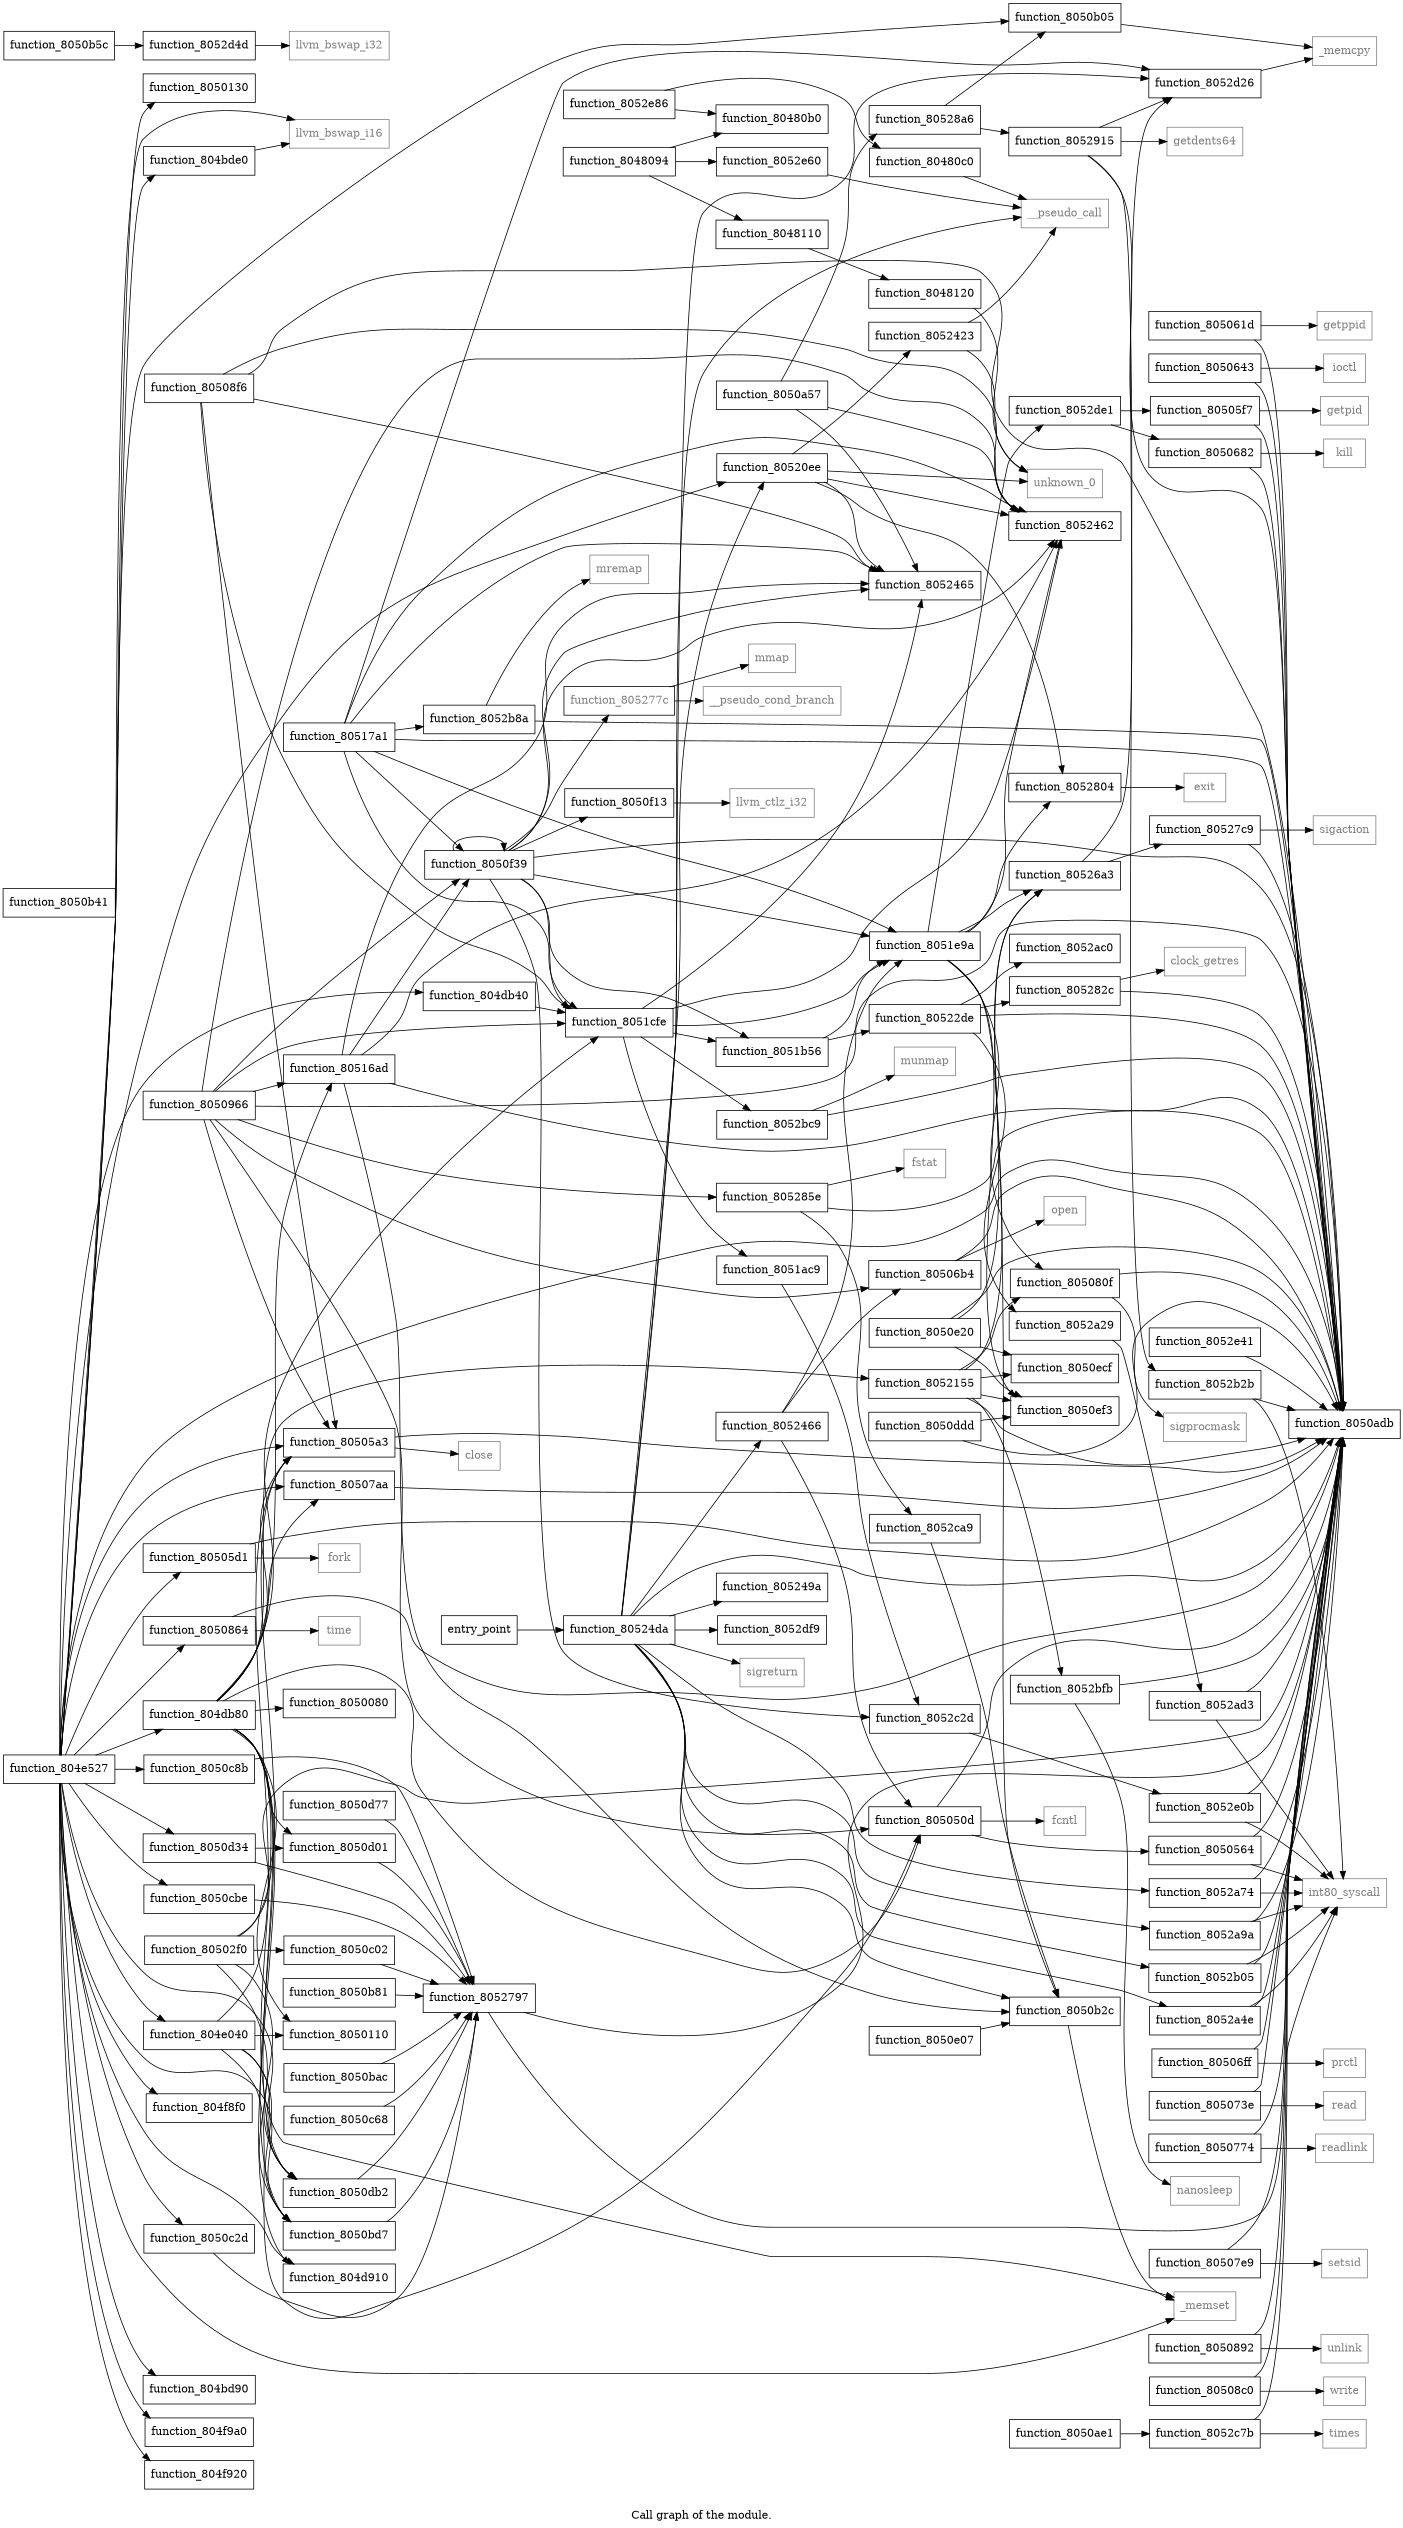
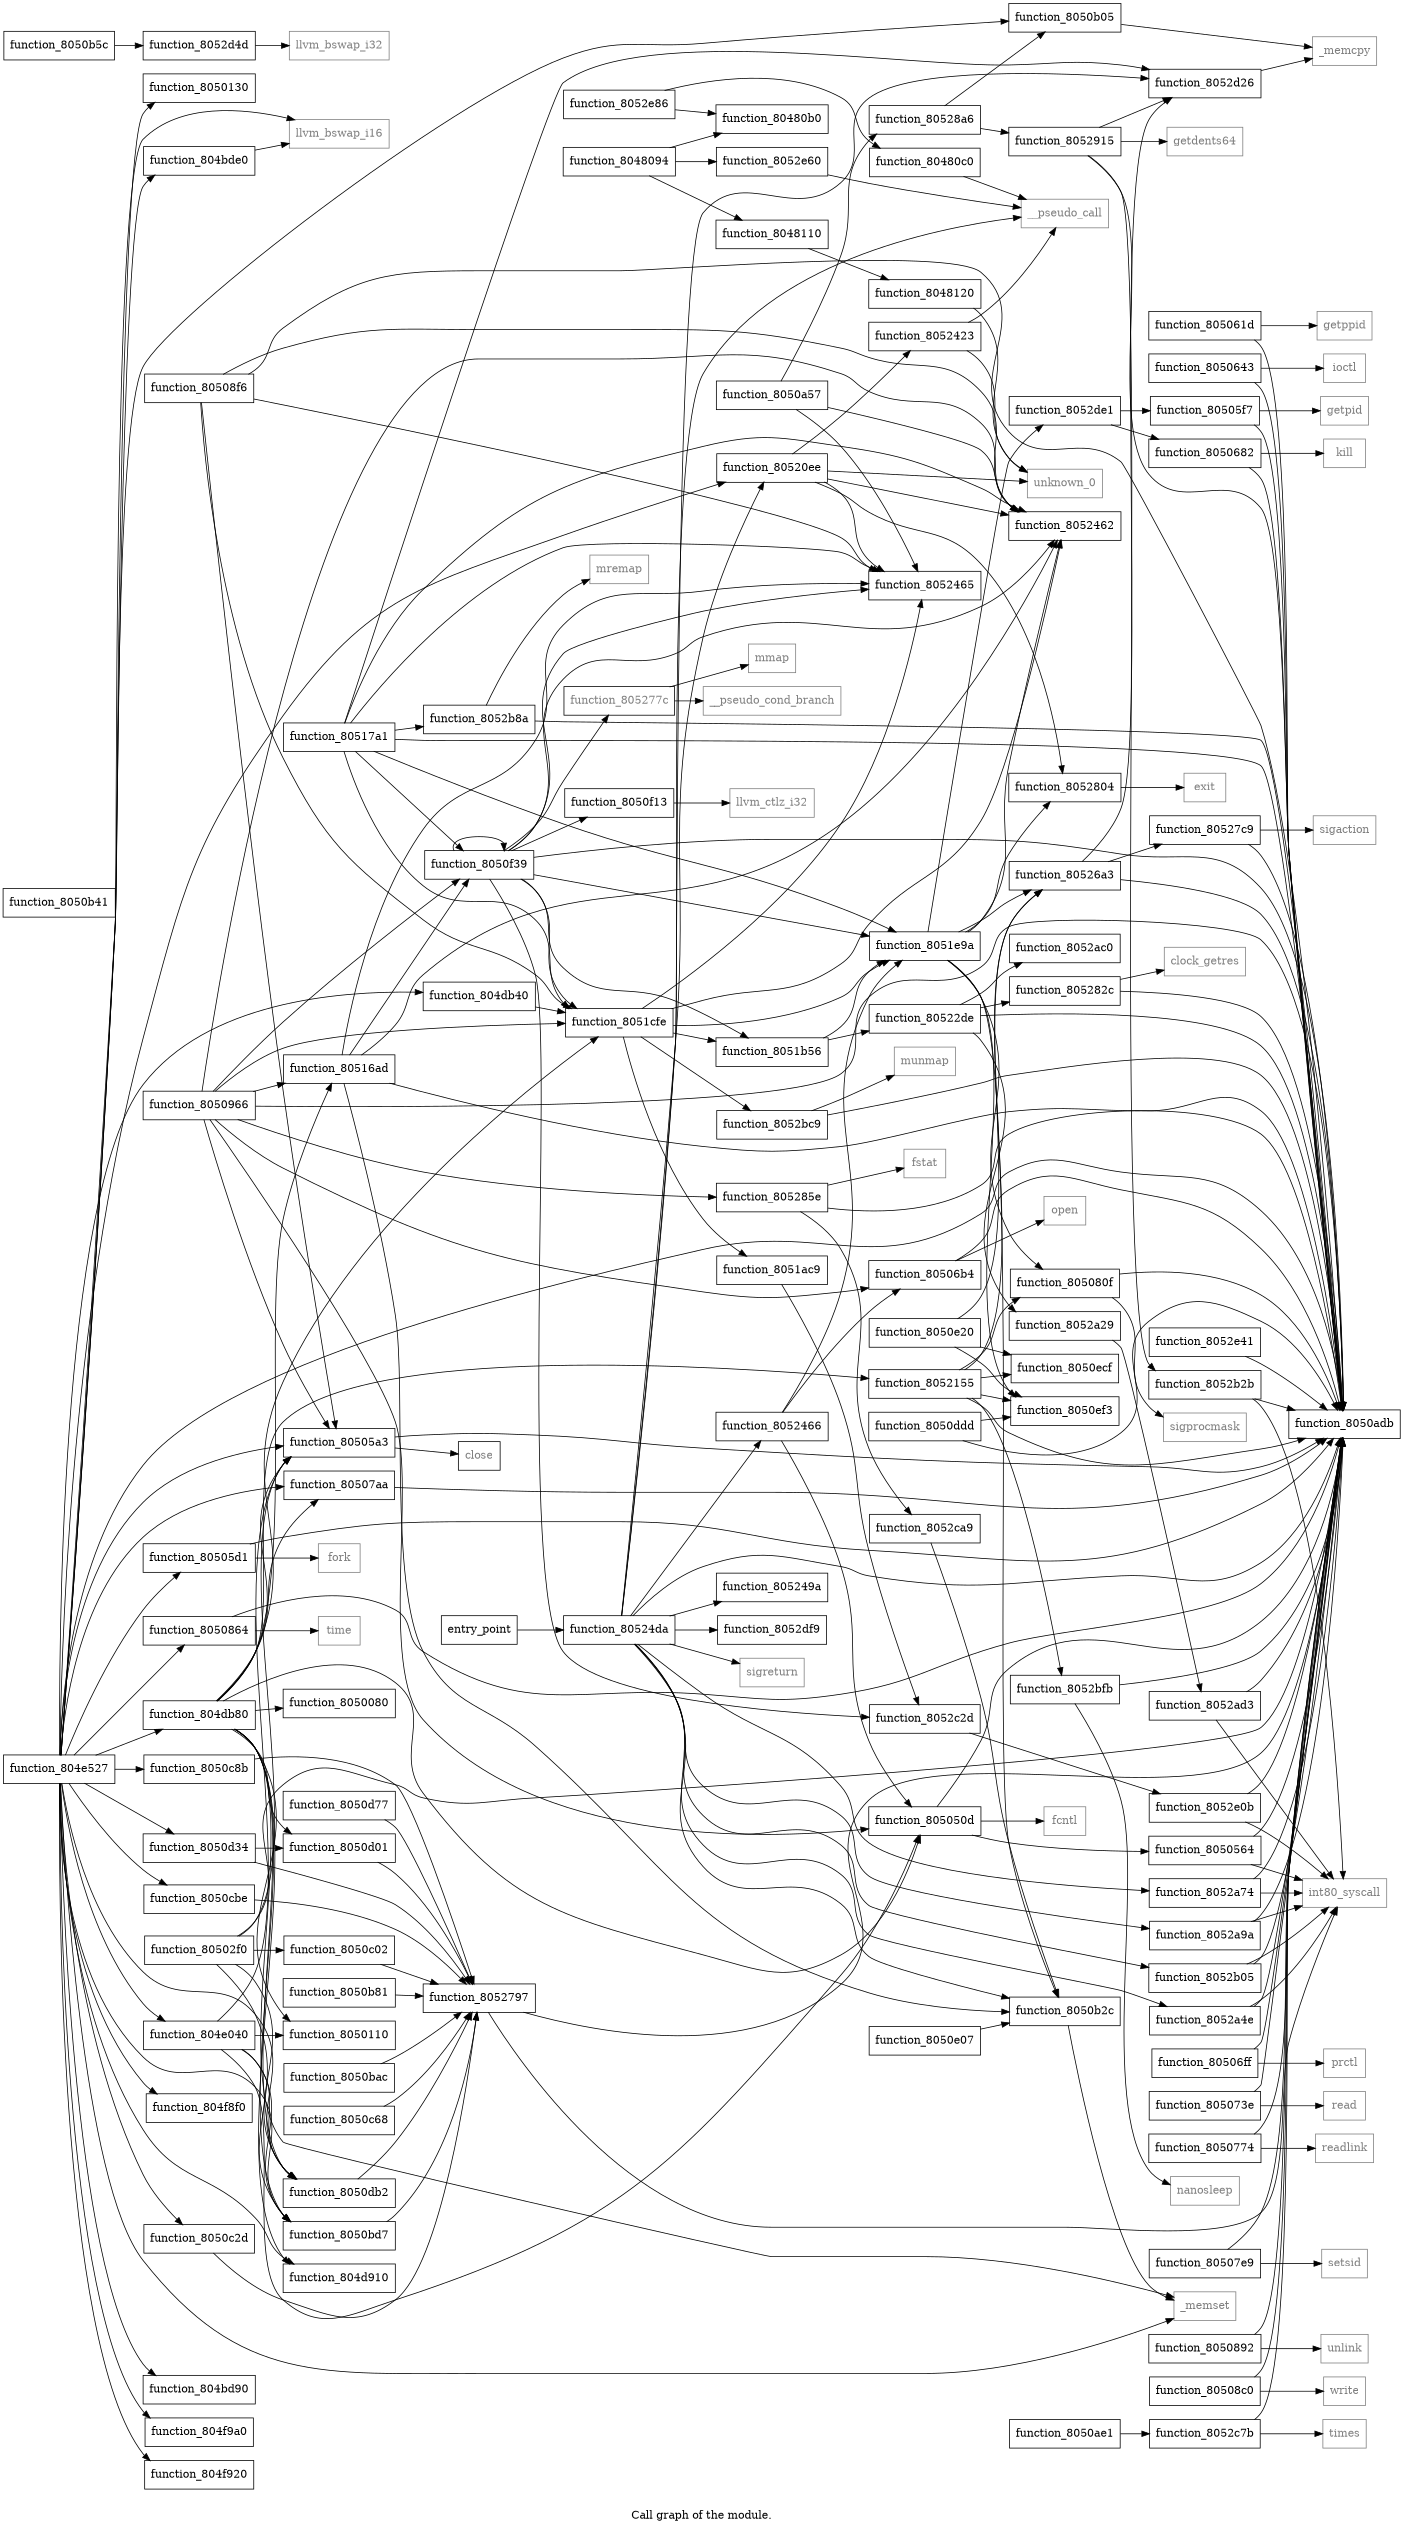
edge "function_8050e20" -> "function_8050adb": now "function_80526a3" -> "function_8050adb"
node "close": color gray50 -> black
